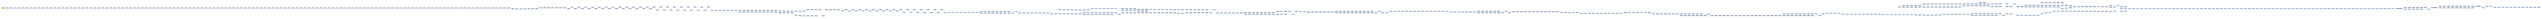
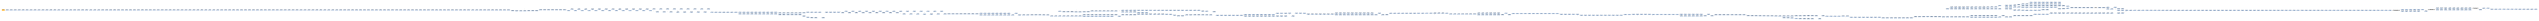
node "0x0042a485 shrl": removed
